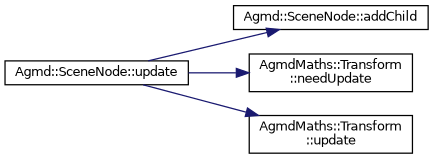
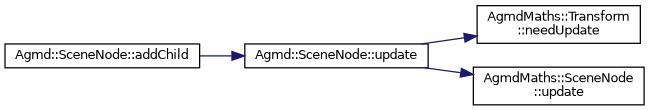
edge "Agmd::SceneNode::update" -> "Agmd::SceneNode::addChild": reversed
node "AgmdMaths::Transform ::update": label "AgmdMaths::Transform ::update" -> "AgmdMaths::SceneNode ::update"
